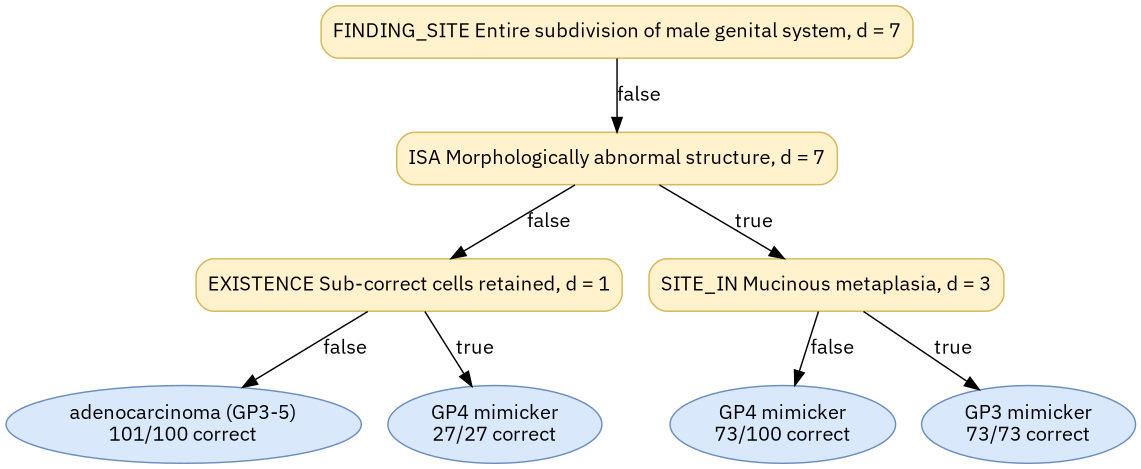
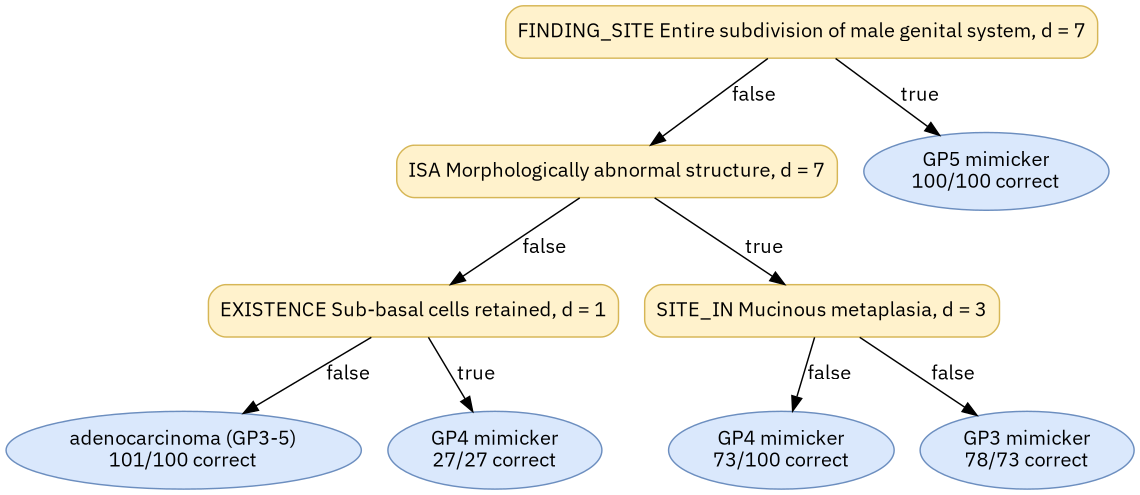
node "GP5 mimicker": added
node "EXISTENCE Sub-correct cells retained, d = 1": label "EXISTENCE Sub-correct cells retained, d = 1" -> "EXISTENCE Sub-basal cells retained, d = 1"
edge "SITE_IN Mucinous metaplasia, d = 3" -> "GP3 mimicker": label "true" -> "false"
node "GP3 mimicker": text "73/73 correct" -> "78/73 correct"
